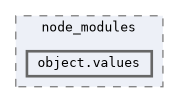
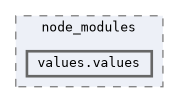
node "object.values": label "object.values" -> "values.values"
